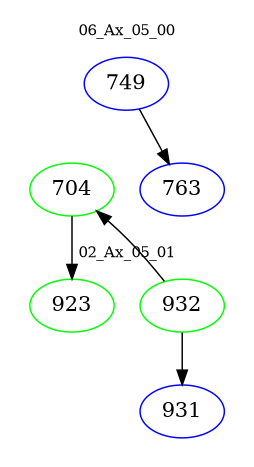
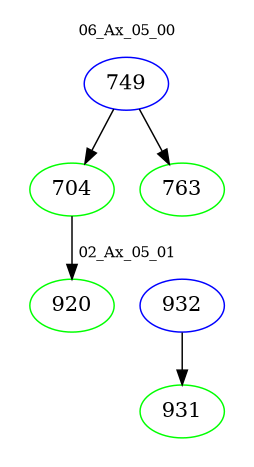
node "763": color blue -> green
edge "932" -> "704": now "749" -> "704"
node "923": label "923" -> "920"
node "932": color green -> blue
node "931": color blue -> green
